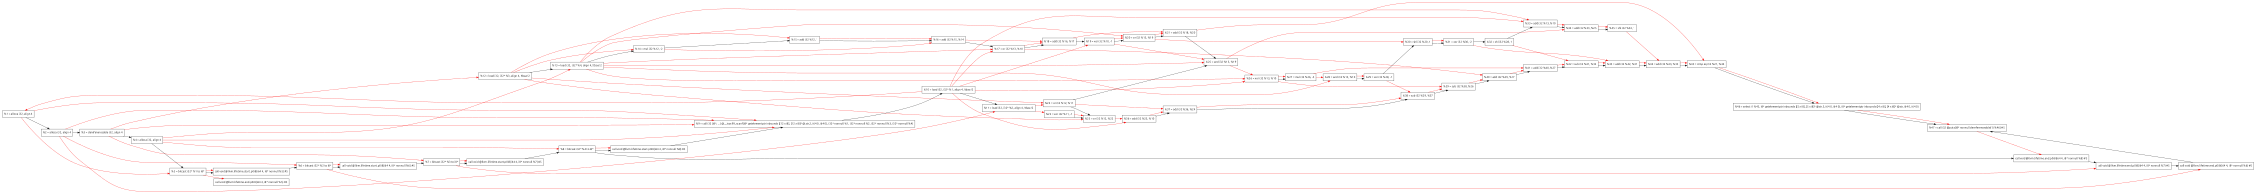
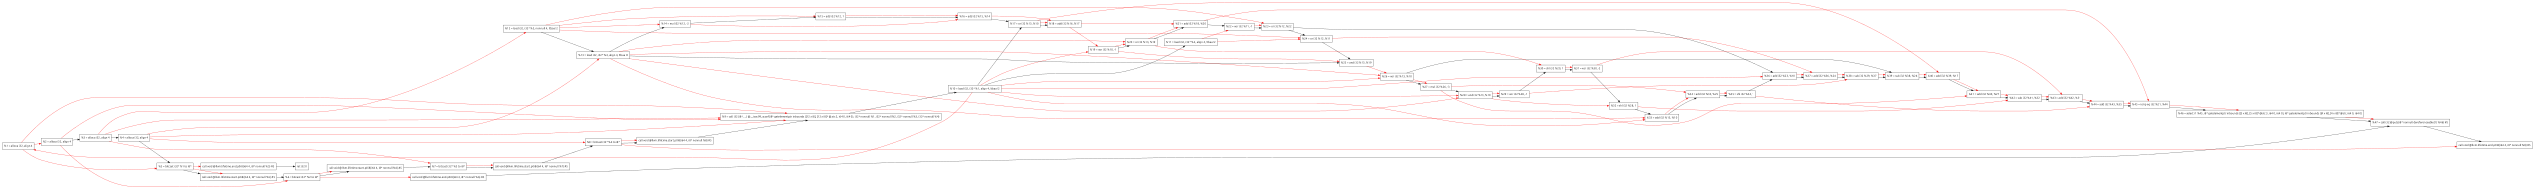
edge "%25 = and i32 %13, %19" -> "%34 = add i32 %33, %25": now "%27 = mul i32 %26, -3" -> "%34 = add i32 %33, %25"
edge "%18 = add i32 %16, %17" -> "%19 = xor i32 %10, -1": color black -> red
edge "%21 = add i32 %18, %20" -> "%25 = and i32 %13, %19": now "%21 = add i32 %18, %20" -> "%22 = xor i32 %11, -1"
edge "%13 = load i32, i32* %4, align 4, !tbaa !2" -> "%17 = or i32 %13, %10": removed
edge "%13 = load i32, i32* %4, align 4, !tbaa !2" -> "%25 = and i32 %13, %19": color red -> black
edge "%10 = load i32, i32* %1, align 4, !tbaa !2" -> "%17 = or i32 %13, %10": color red -> black
node "%12 = load i32, i32* %3, align 4, !tbaa !2": label "%12 = load i32, i32* %3, align 4, !tbaa !2" -> "%12 = load i32, i32* %3, nonnull 4, !tbaa !2"
edge "%27 = mul i32 %26, -3" -> "%28 = and i32 %13, %10": color red -> black
edge "%35 = shl i32 %34, 1" -> "%36 = add i32 %23, %10": added
edge "%26 = xor i32 %13, %10" -> "%39 = sub i32 %38, %26": color red -> black
edge "%10 = load i32, i32* %1, align 4, !tbaa !2" -> "%28 = and i32 %13, %10": added
edge "%28 = and i32 %13, %10" -> "%32 = shl i32 %28, 1": added
edge "%24 = or i32 %12, %11" -> "%23 = or i32 %12, %22": reversed
edge "%23 = or i32 %12, %22" -> "%36 = add i32 %23, %10": color red -> black
edge "%1 = alloca i32, align 4" -> "%2 = alloca i32, align 4": color black -> red
node "%3 = dereferenceable i32, align 4": label "%3 = dereferenceable i32, align 4" -> "%3 = alloca i32, align 4"
edge "%47 = call i32 @puts(i8* nonnull dereferenceable(1) %46) #5" -> "call void @llvm.lifetime.end.p0i8(i64 4, i8* nonnull %8) #5": color red -> black
edge "%8 = bitcast i32* %4 to i8*" -> "call void @llvm.lifetime.end.p0i8(i64 4, i8* nonnull %8) #5": color black -> red
node "ret i32 0": added
node "call void @llvm.lifetime.end.p0i8(i64 4, i8* nonnull %7) #5": removed
edge "%2 = alloca i32, align 4" -> "%11 = load i32, i32* %2, align 4, !tbaa !2": removed
